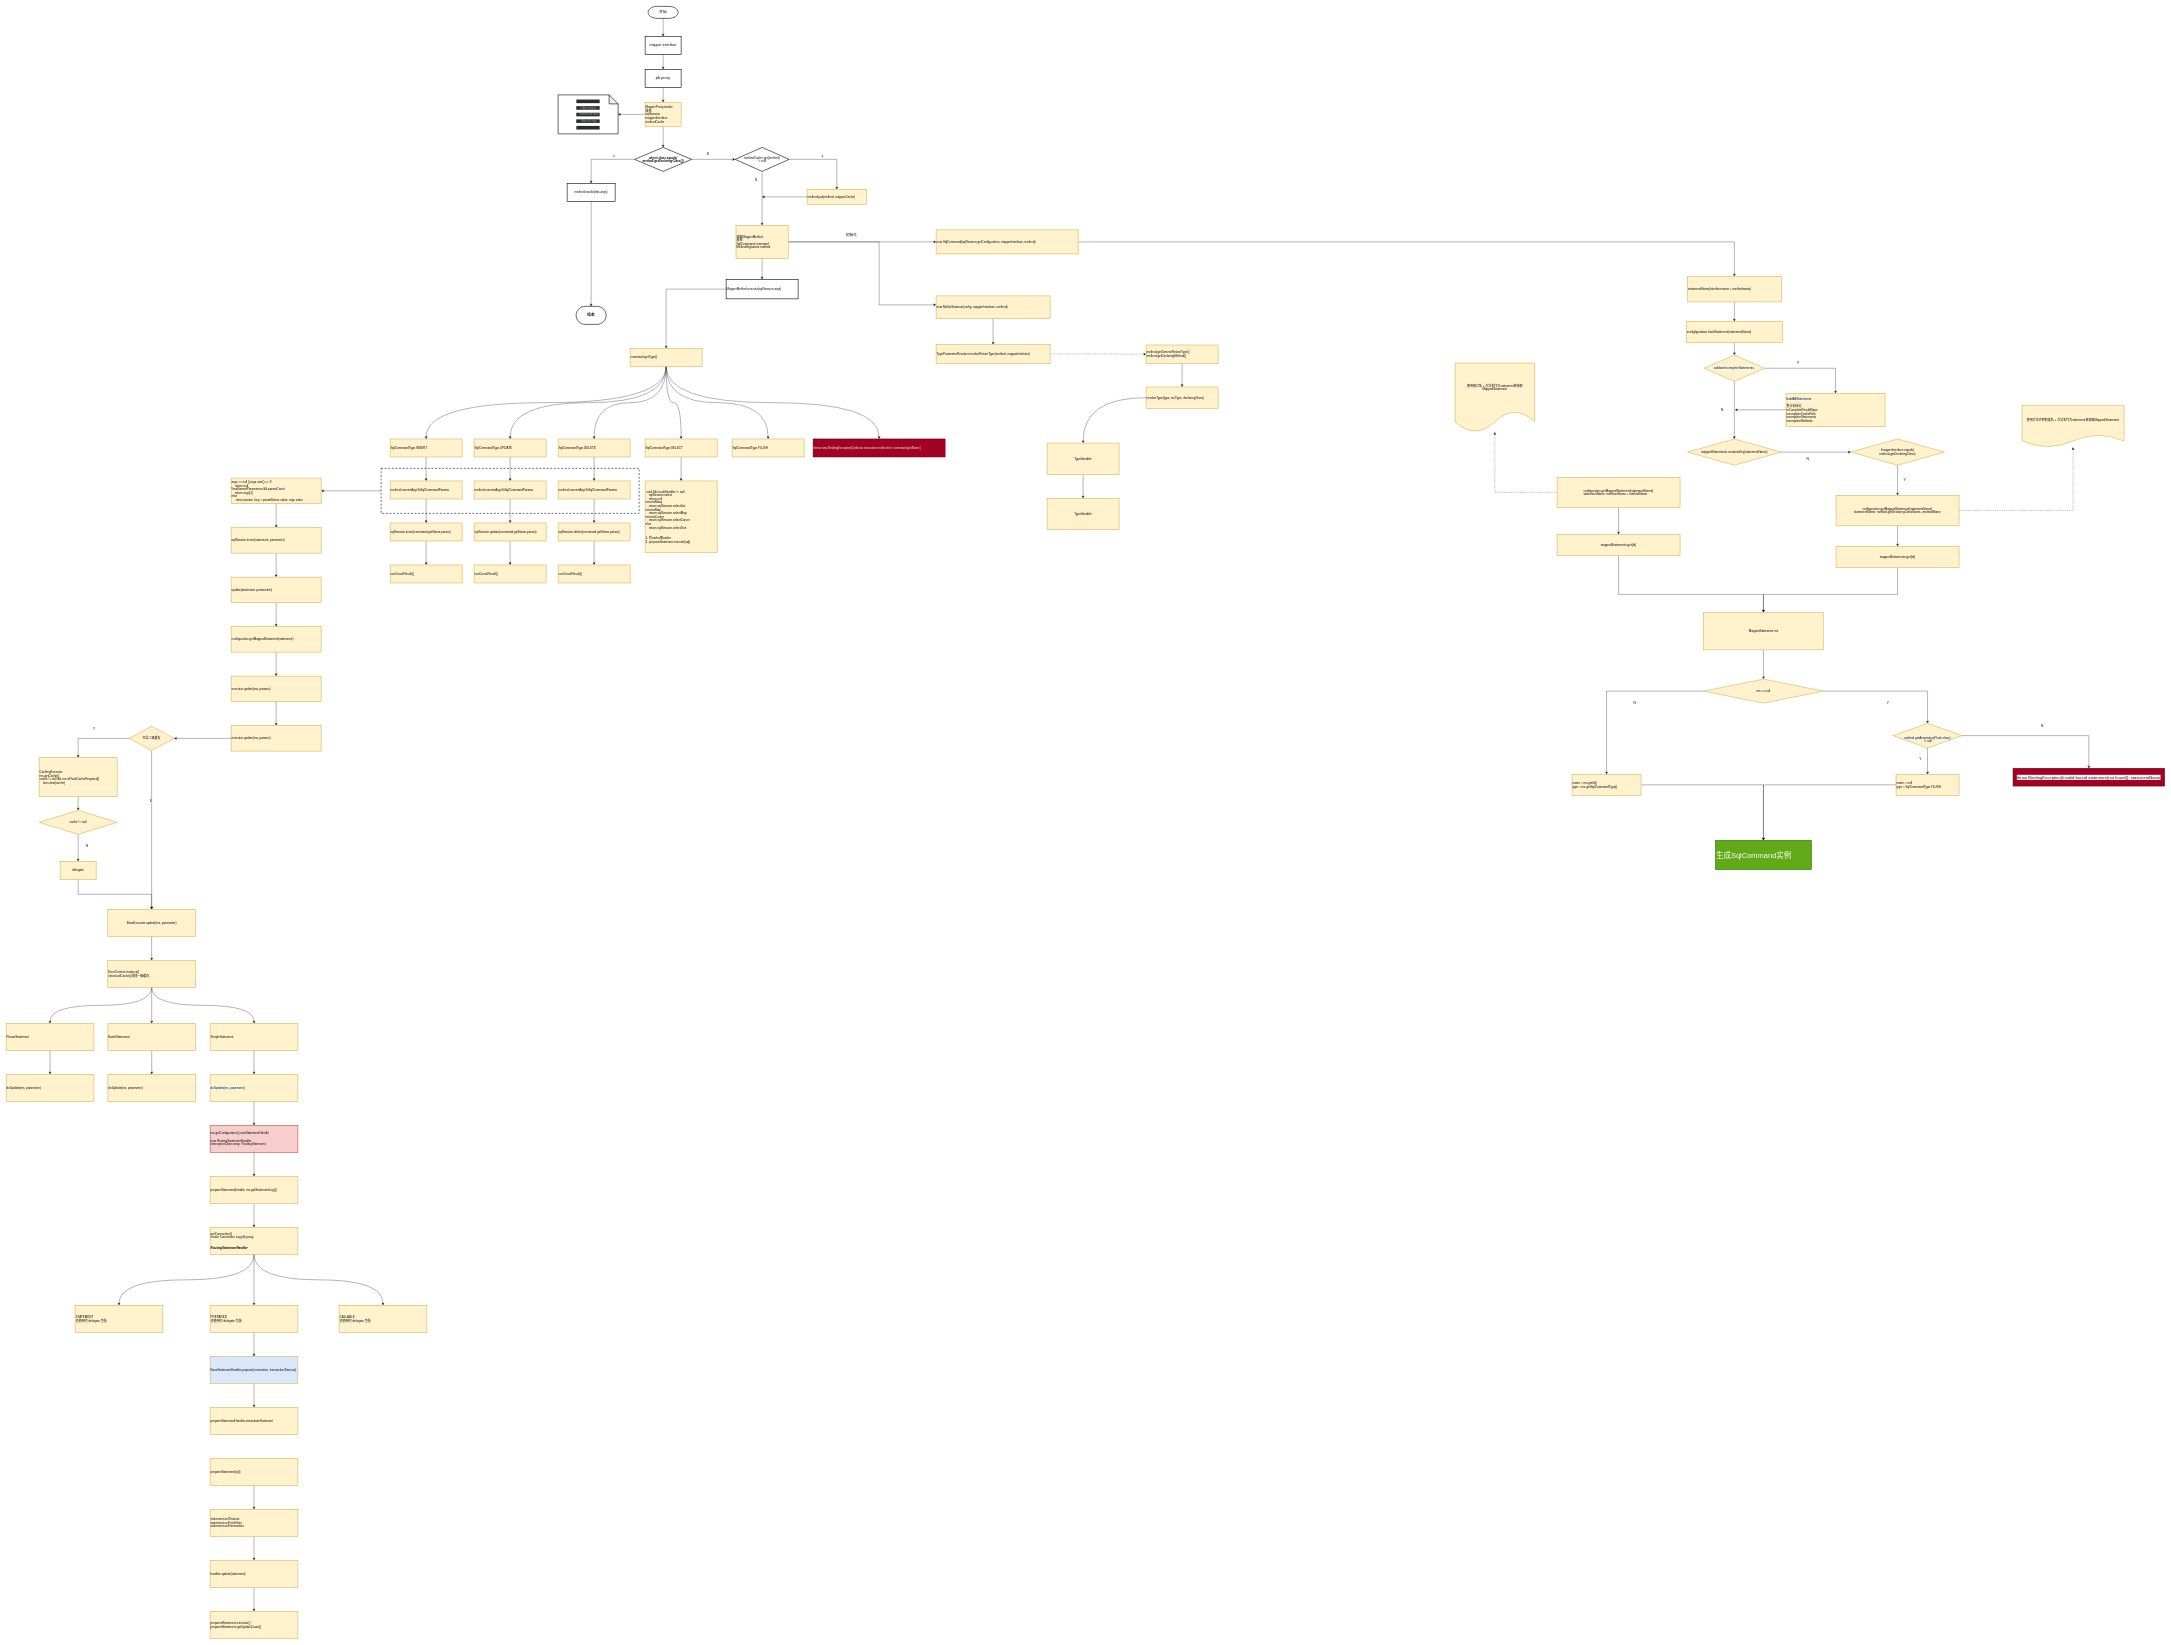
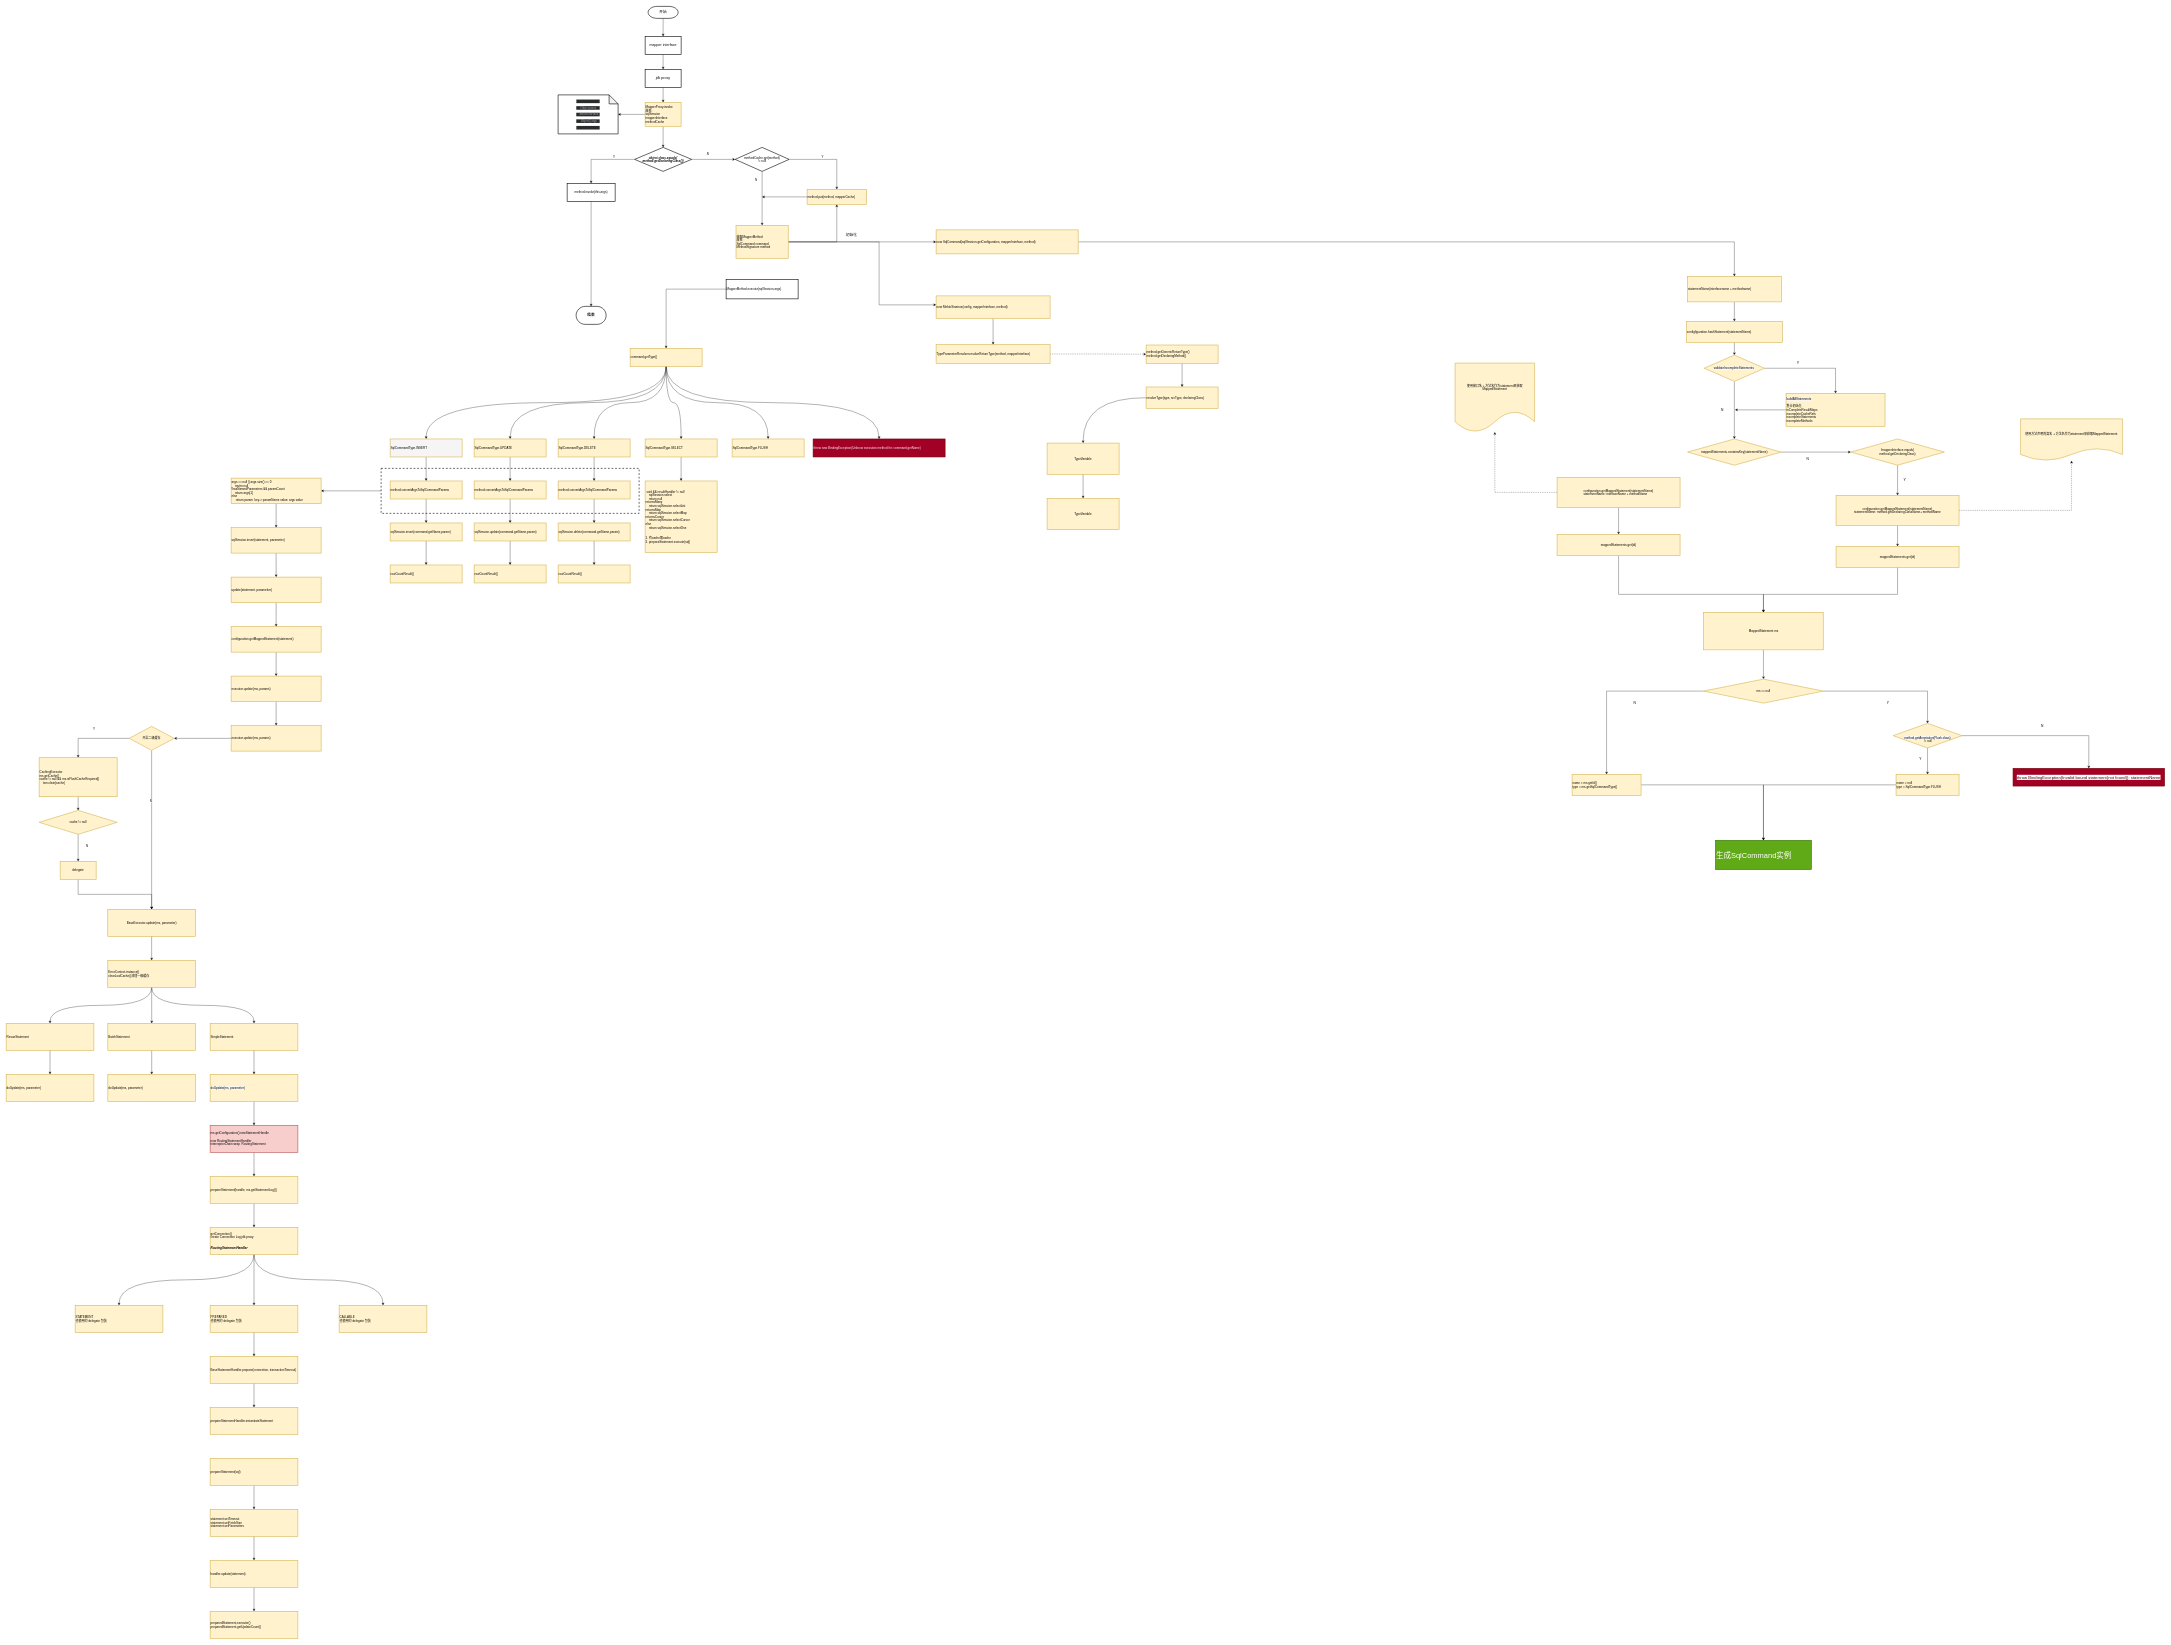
edge "获取MapperMethod 属性: SqlCommand command MethodSignature method" -> "MapperMethod.execute(sqlSession,args)": now "获取MapperMethod 属性: SqlCommand command MethodSignature method" -> "method.put(method, mapperCache)"
node "使用方法声明的类名 + 方法名作为statement来获取MappedStatement": moved (2073, 426) -> (2072, 440)
node "SqlCommandType.INSERT": fillcolor #fff2cc -> #f5f5f5
node "BaseStatementHandler.prepare(connection, transactionTimeout)": fillcolor #dae8fc -> #fff2cc
